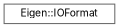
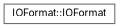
node "Eigen::IOFormat": label "Eigen::IOFormat" -> "IOFormat::IOFormat"
